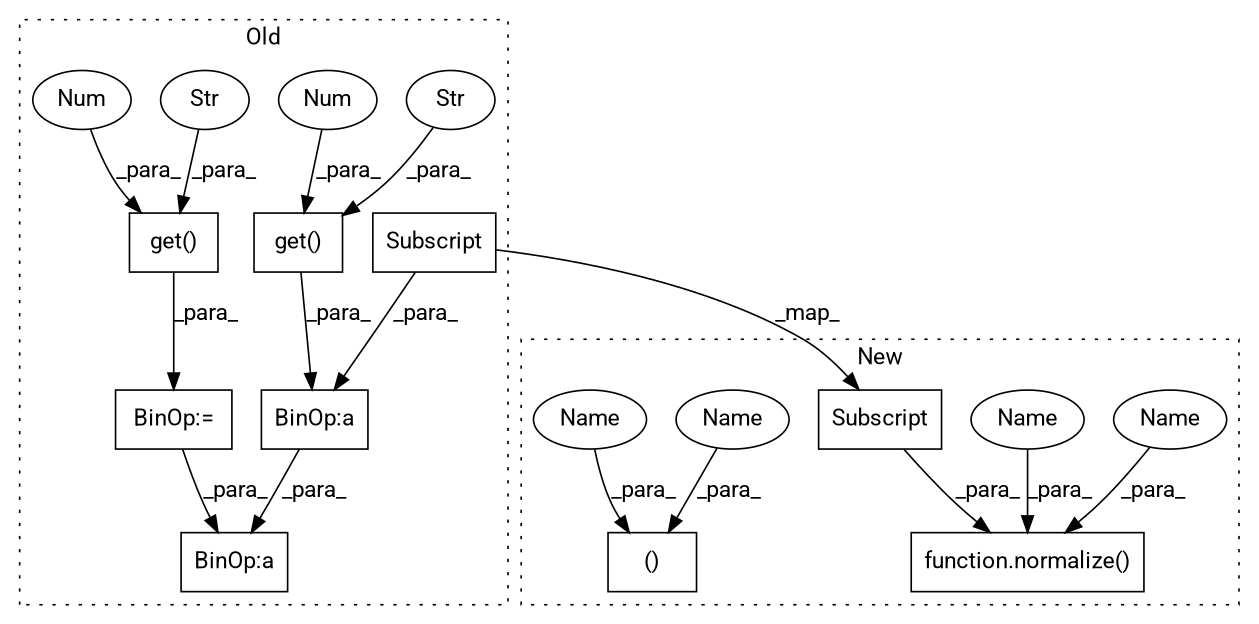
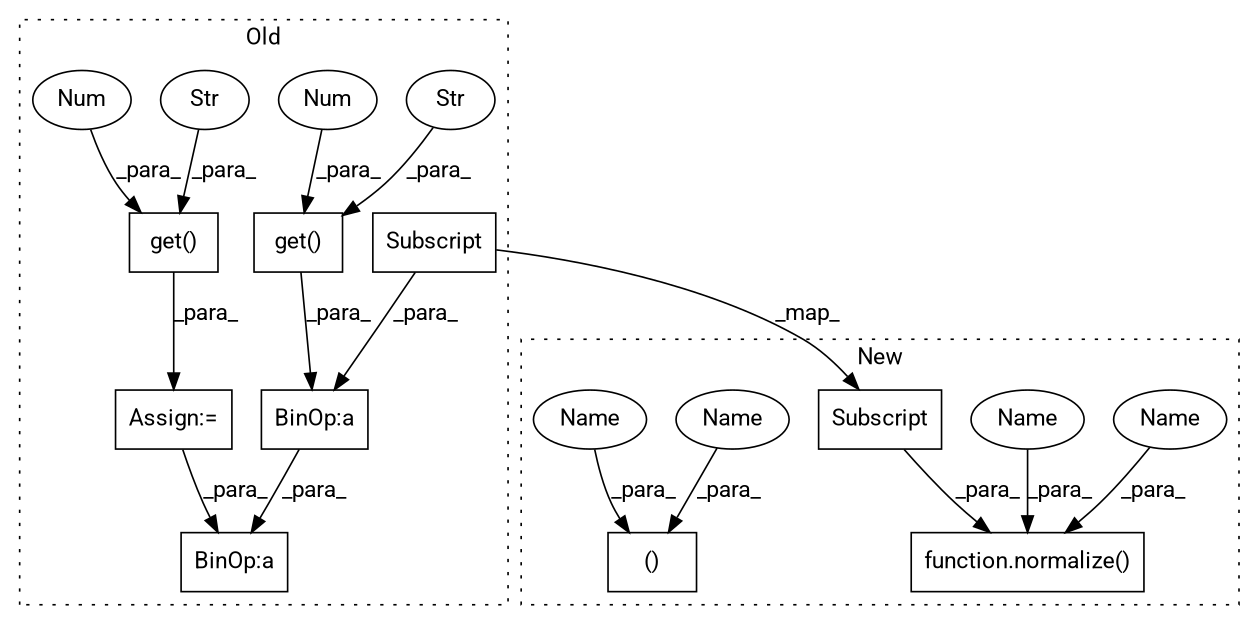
node "BinOp:=": label "BinOp:=" -> "Assign:="
